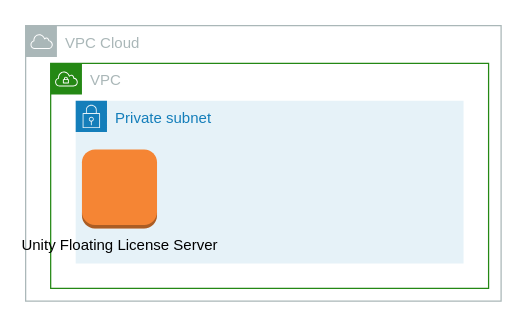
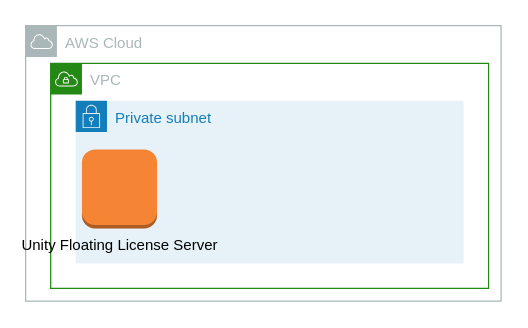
node "VPC Cloud": label "VPC Cloud" -> "AWS Cloud"
